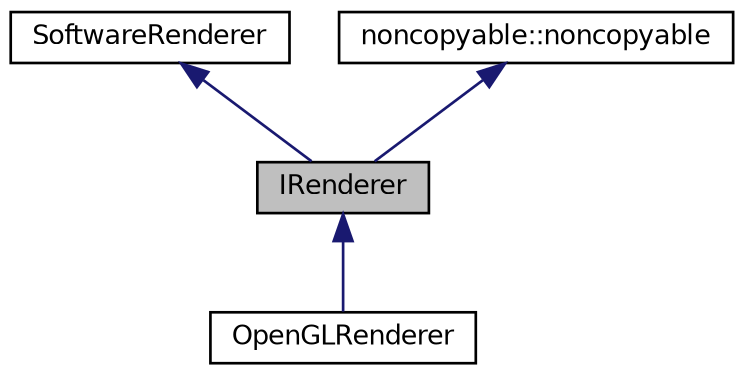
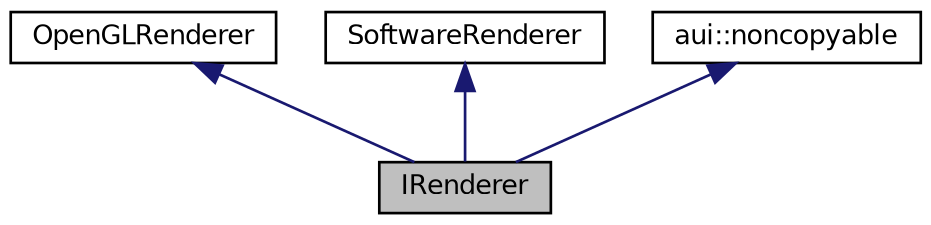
node "noncopyable::noncopyable": label "noncopyable::noncopyable" -> "aui::noncopyable"
edge "OpenGLRenderer" -> "IRenderer": reversed
